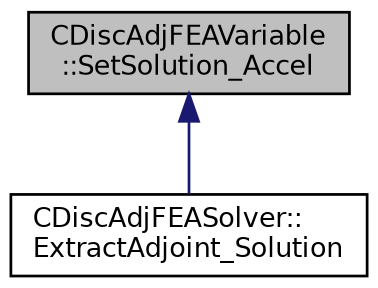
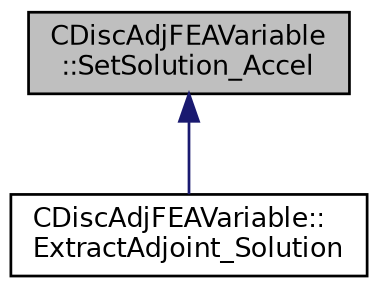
node "CDiscAdjFEASolver:: ExtractAdjoint_Solution": label "CDiscAdjFEASolver:: ExtractAdjoint_Solution" -> "CDiscAdjFEAVariable:: ExtractAdjoint_Solution"
